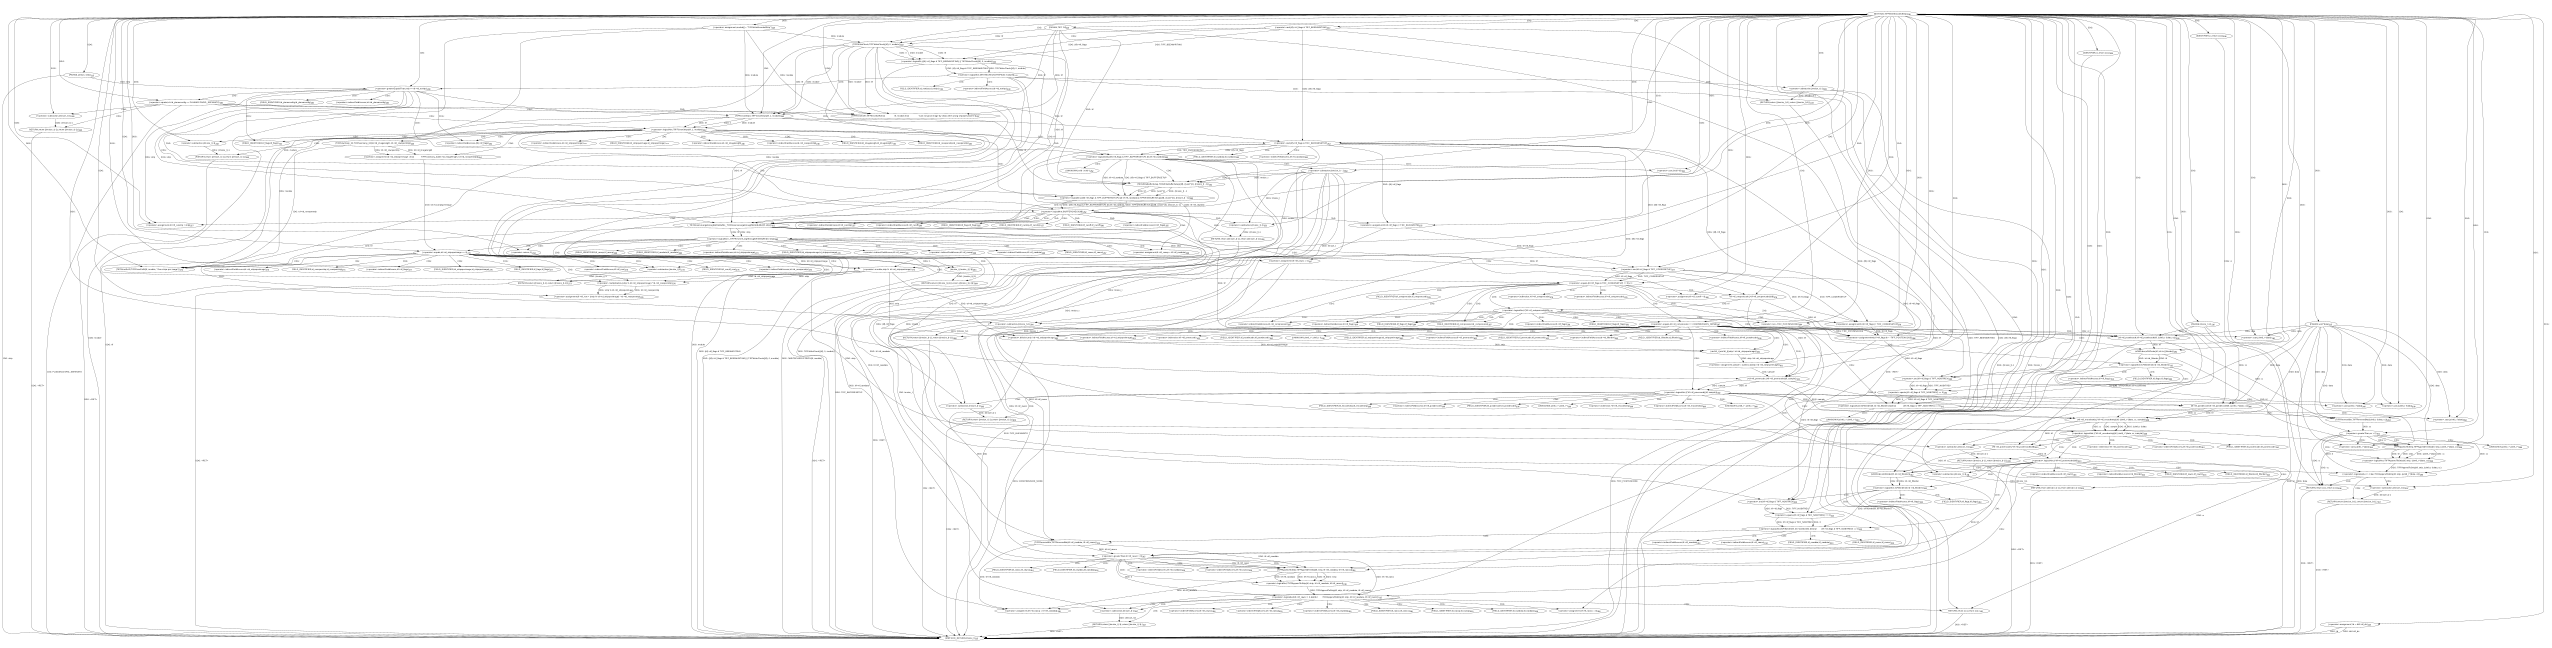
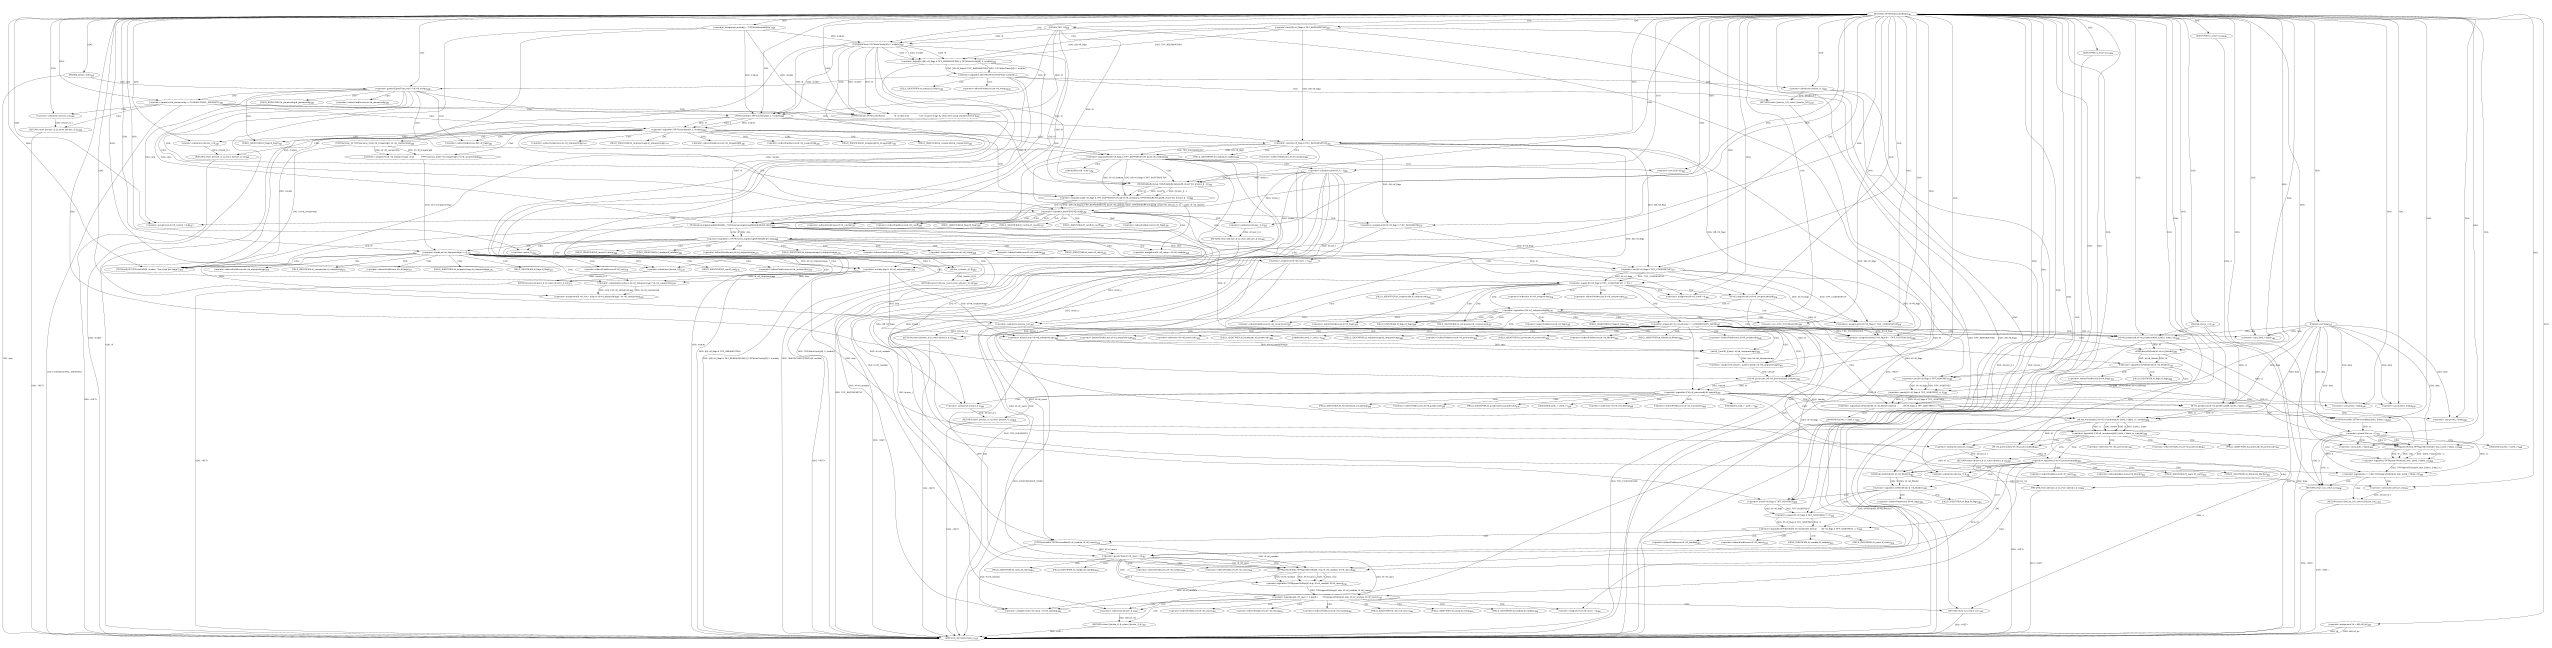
edge "(<operator>.equals,(tif->tif_flags & TIFF_CODERSETUP) == 0)" -> "(<operator>.not,~TIFF_POSTENCODE)": now "(<operator>.equals,(tif->tif_flags & TIFF_CODERSETUP) == 0)" -> "(<operator>.assignment,tif->tif_curoff = 0)"
